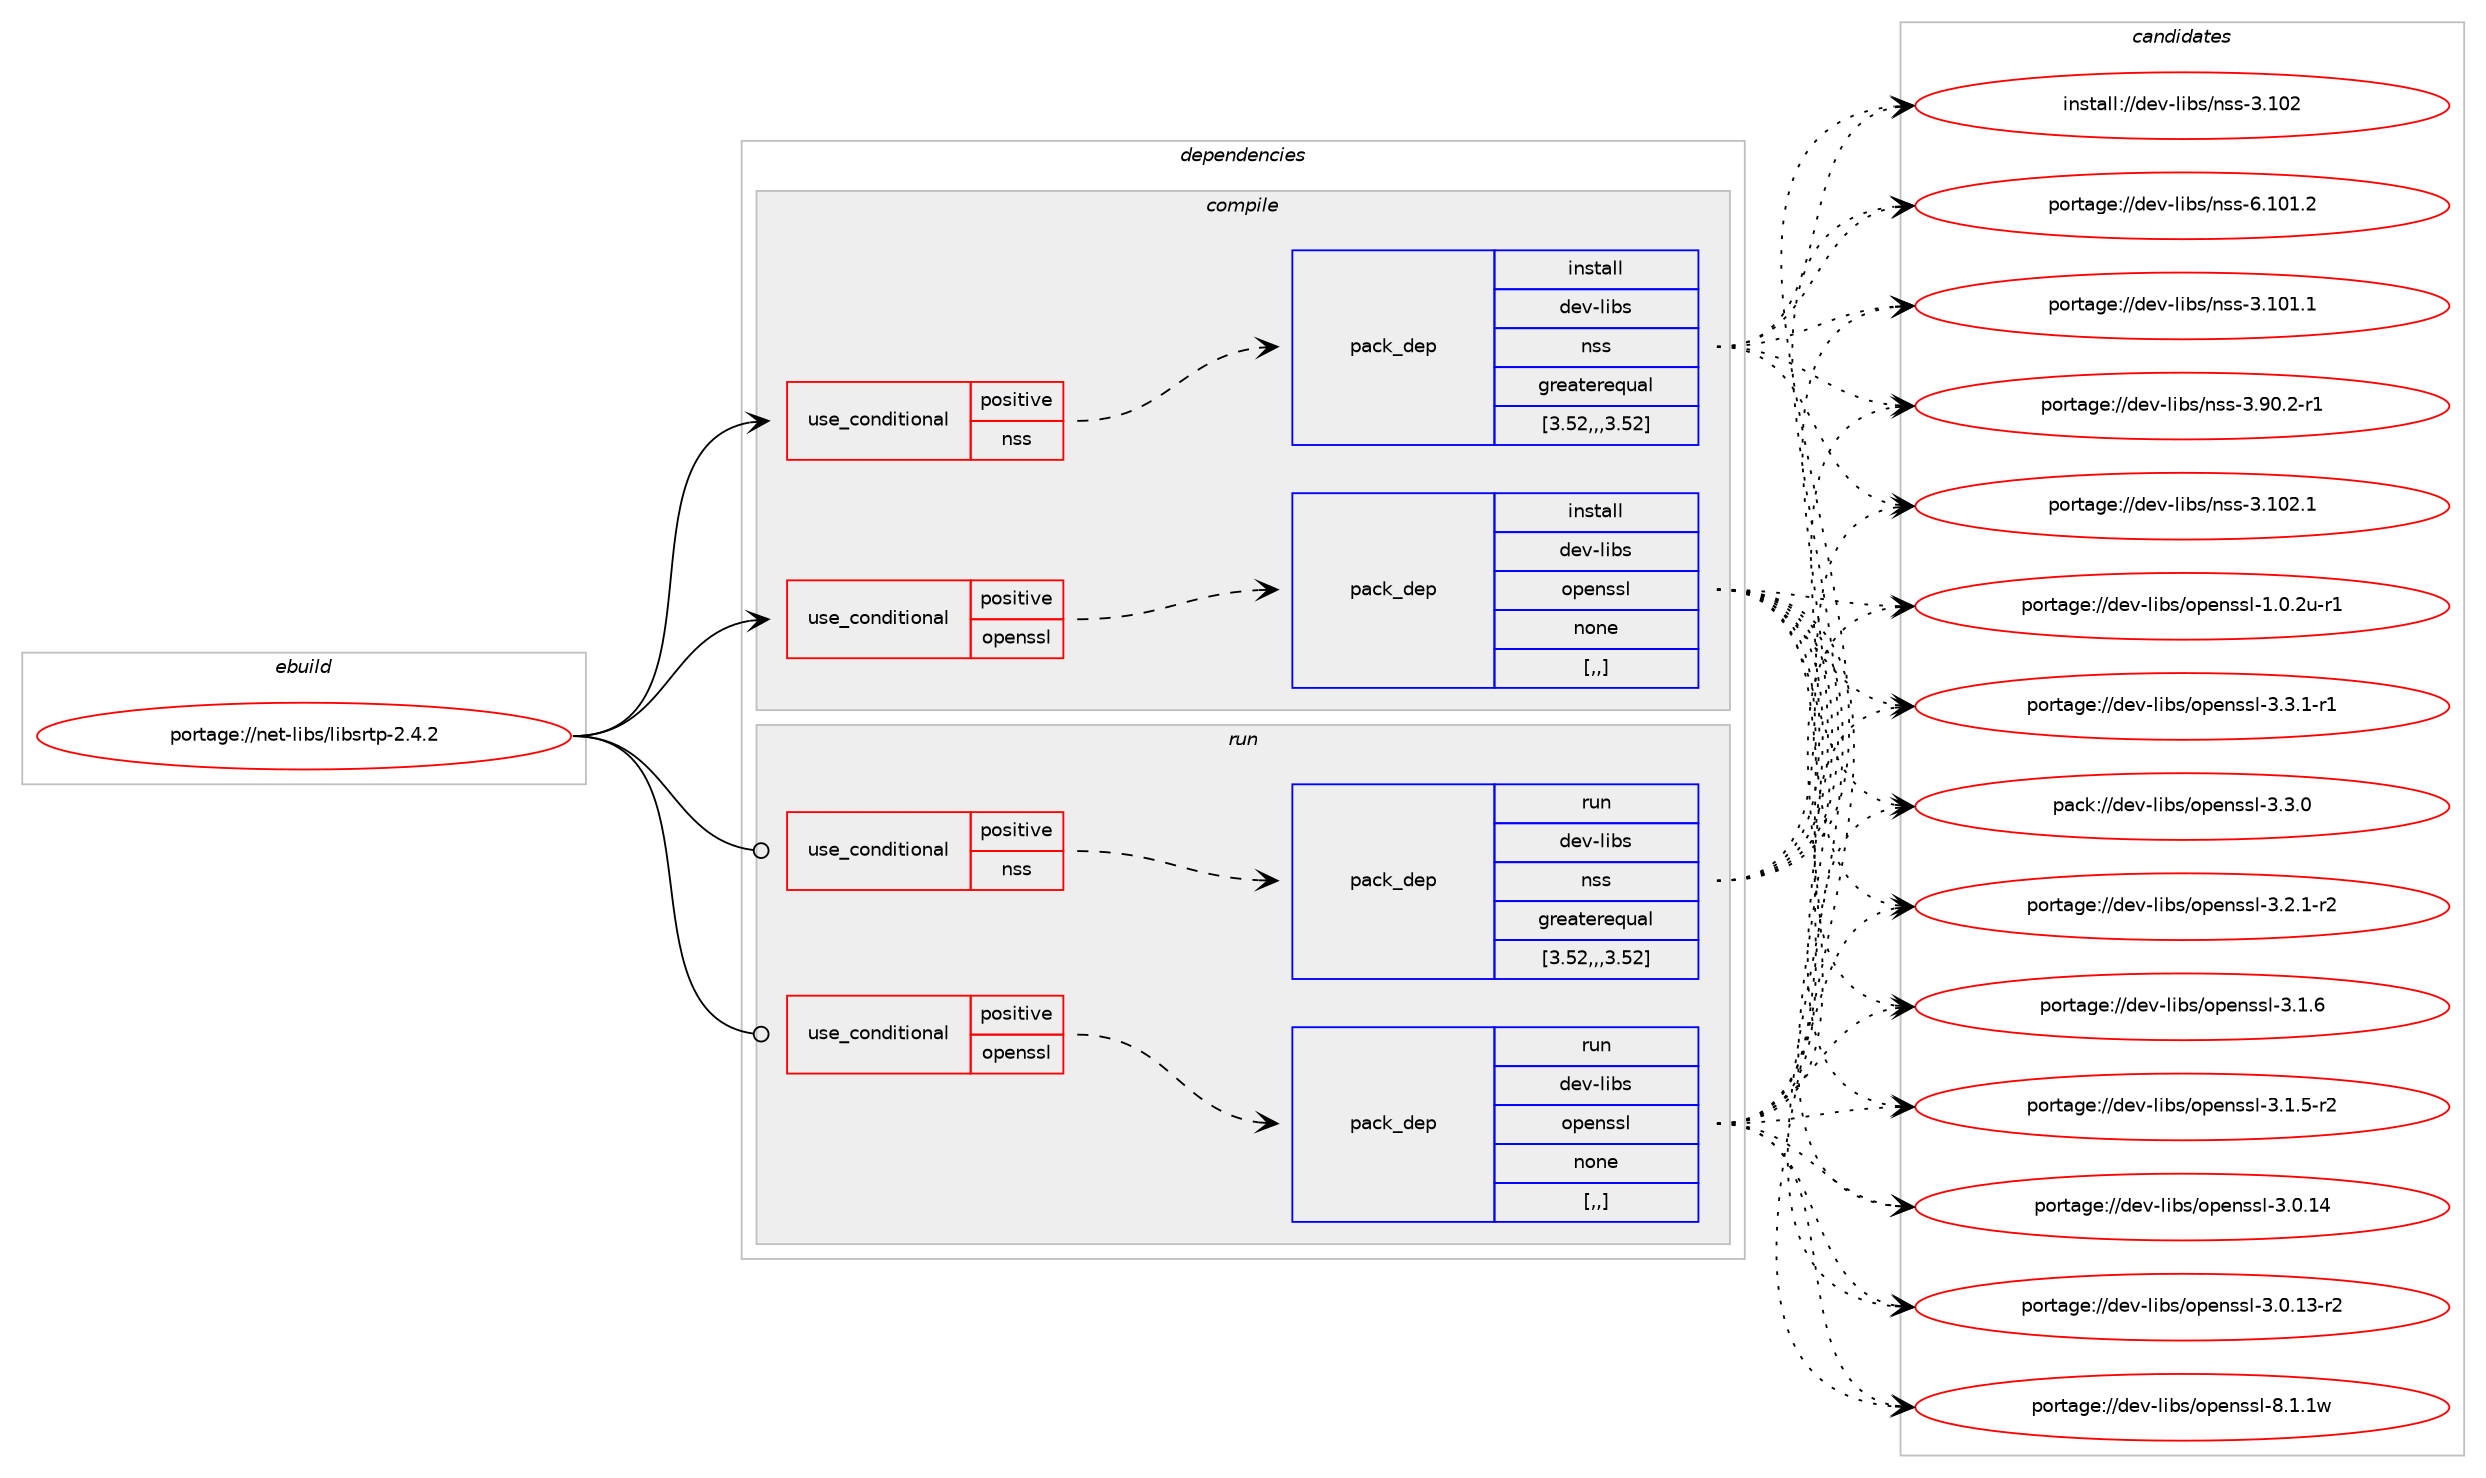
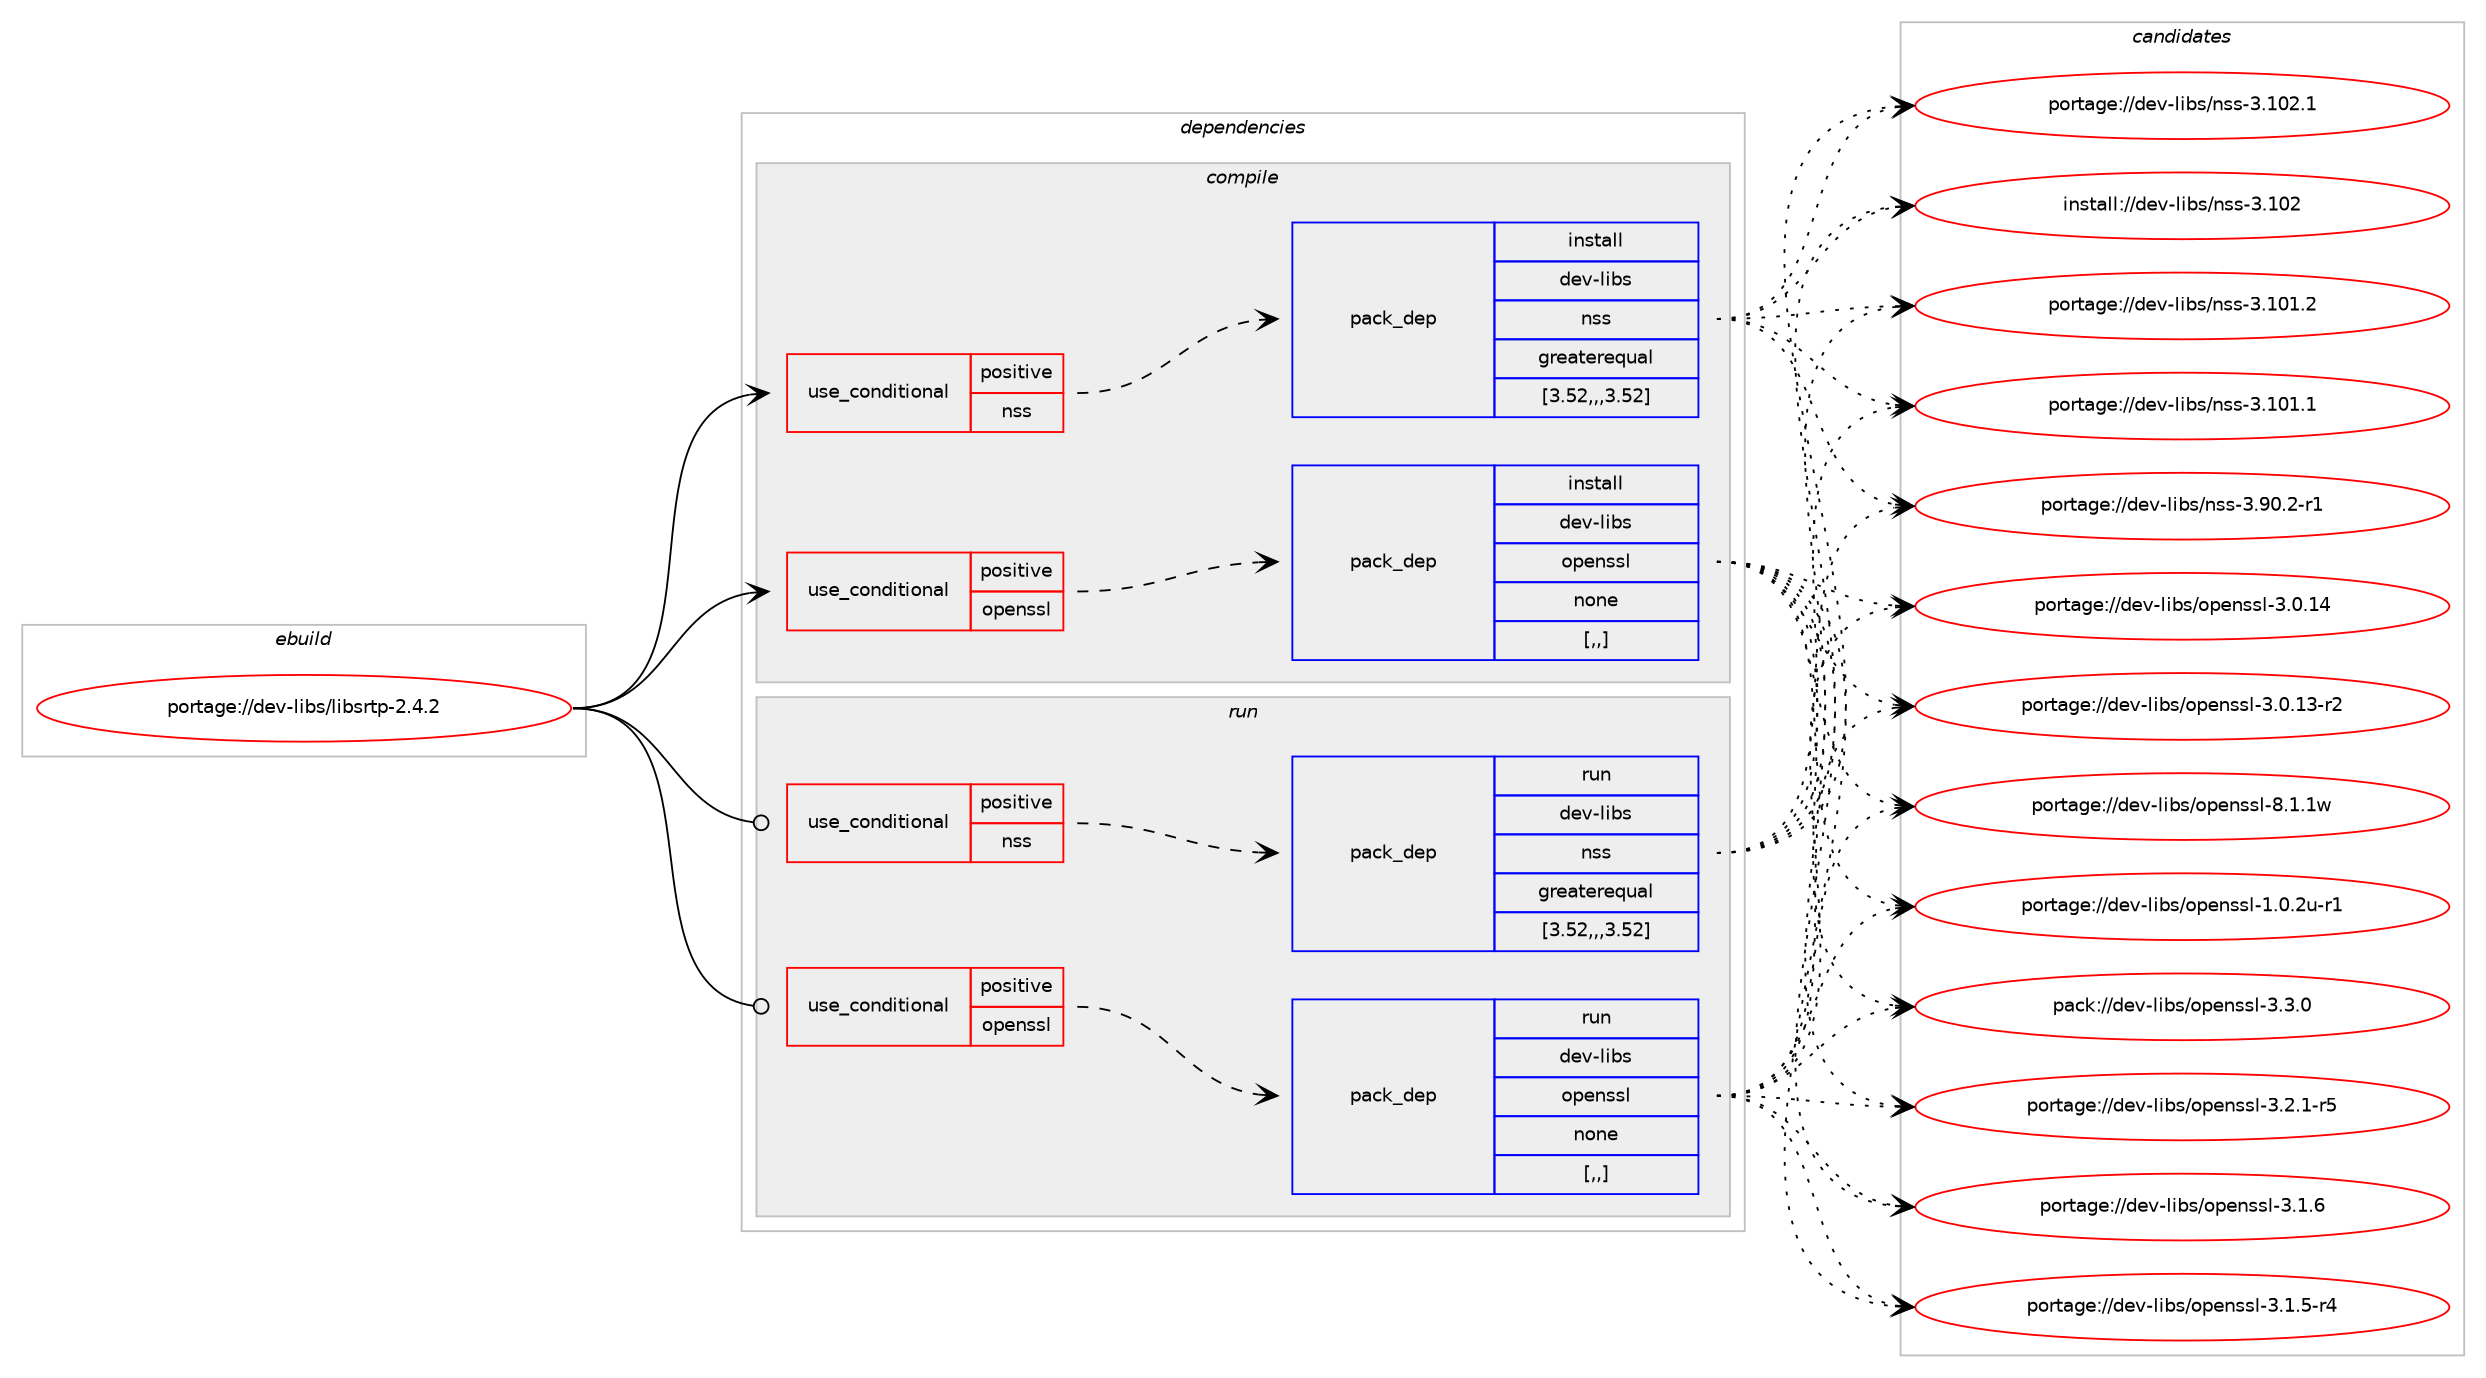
node "portage://dev-libs/nss-6.101.2": label "portage://dev-libs/nss-6.101.2" -> "portage://dev-libs/nss-3.101.2"
node "portage://dev-libs/openssl-3.3.1-r1": removed
node "portage://net-libs/libsrtp-2.4.2": label "portage://net-libs/libsrtp-2.4.2" -> "portage://dev-libs/libsrtp-2.4.2"
node "portage://dev-libs/openssl-3.2.1-r2": label "portage://dev-libs/openssl-3.2.1-r2" -> "portage://dev-libs/openssl-3.2.1-r5"
node "portage://dev-libs/openssl-3.1.5-r2": label "portage://dev-libs/openssl-3.1.5-r2" -> "portage://dev-libs/openssl-3.1.5-r4"
